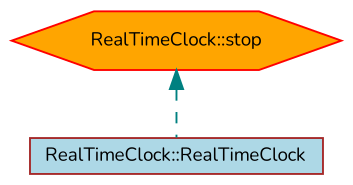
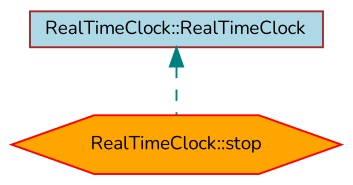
edge "RealTimeClock::RealTimeClock" -> "RealTimeClock::stop": reversed
